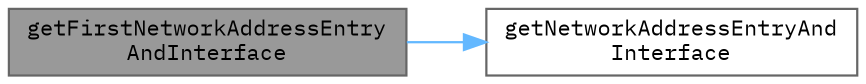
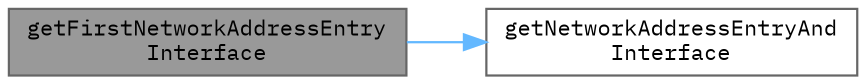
node "getFirstNetworkAddressEntry AndInterface": label "getFirstNetworkAddressEntry AndInterface" -> "getFirstNetworkAddressEntry Interface"
